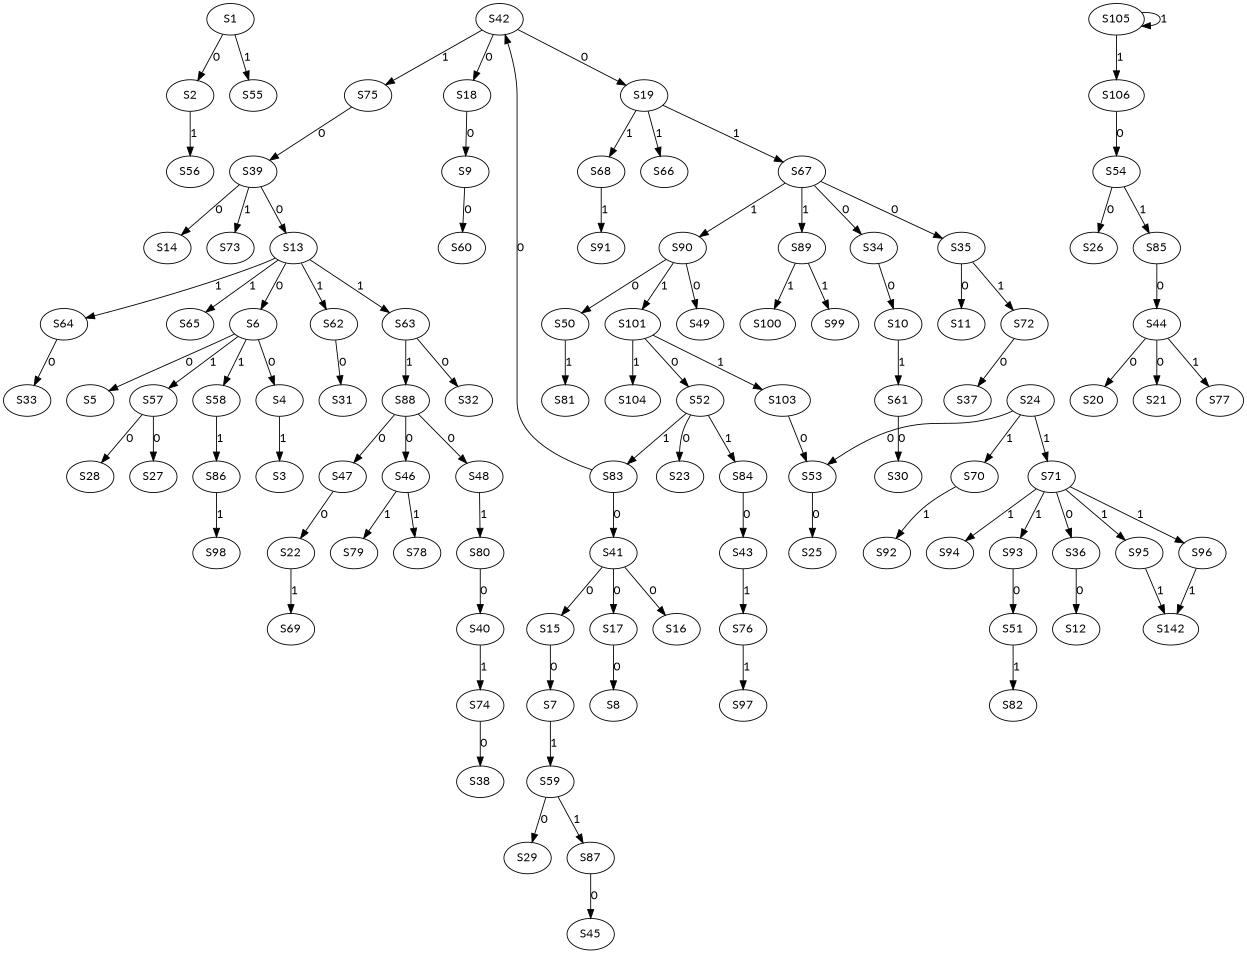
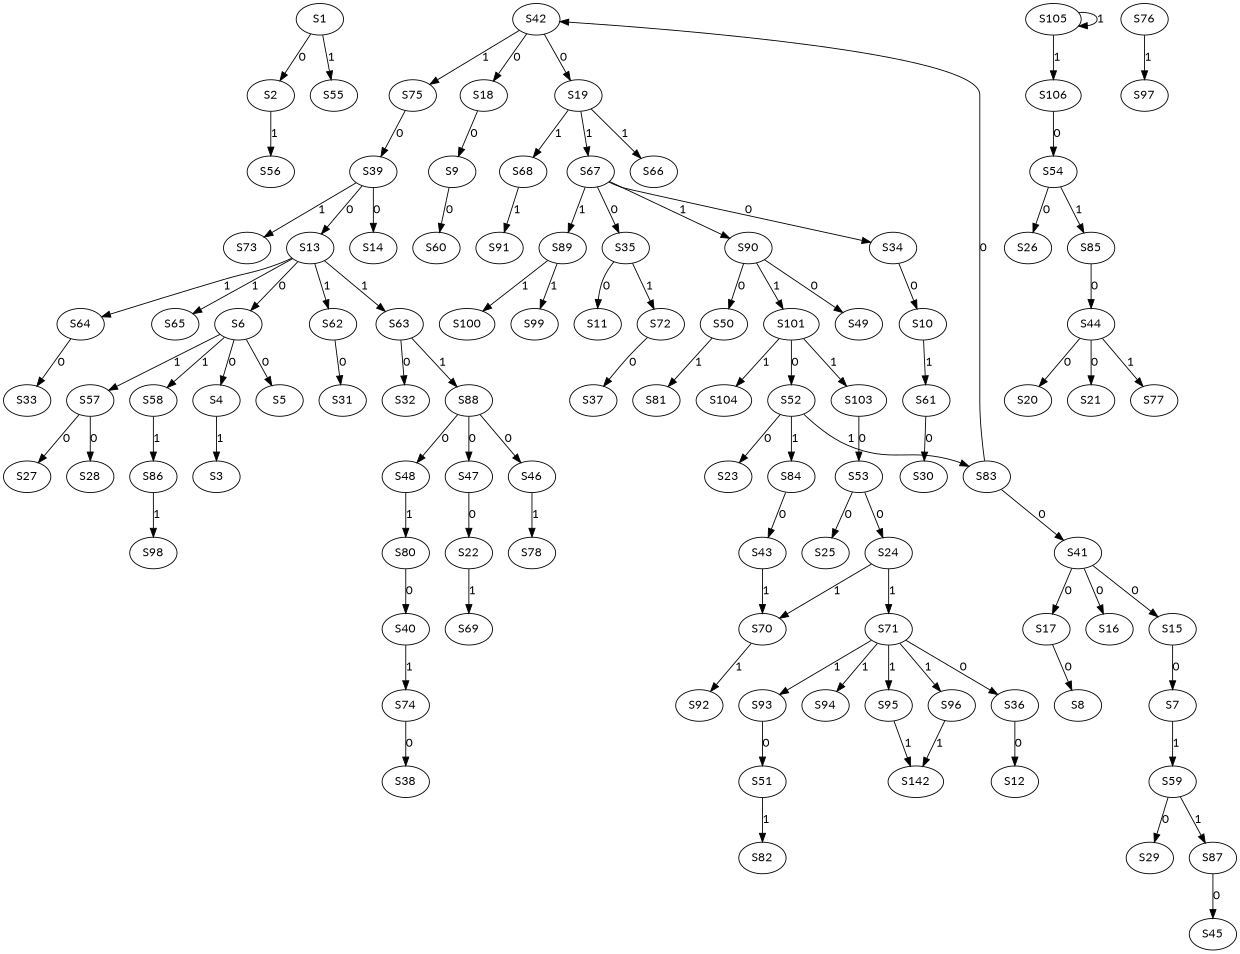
edge "S24" -> "S53": reversed
node "S79": removed
edge "S43" -> "S76": now "S43" -> "S70"
